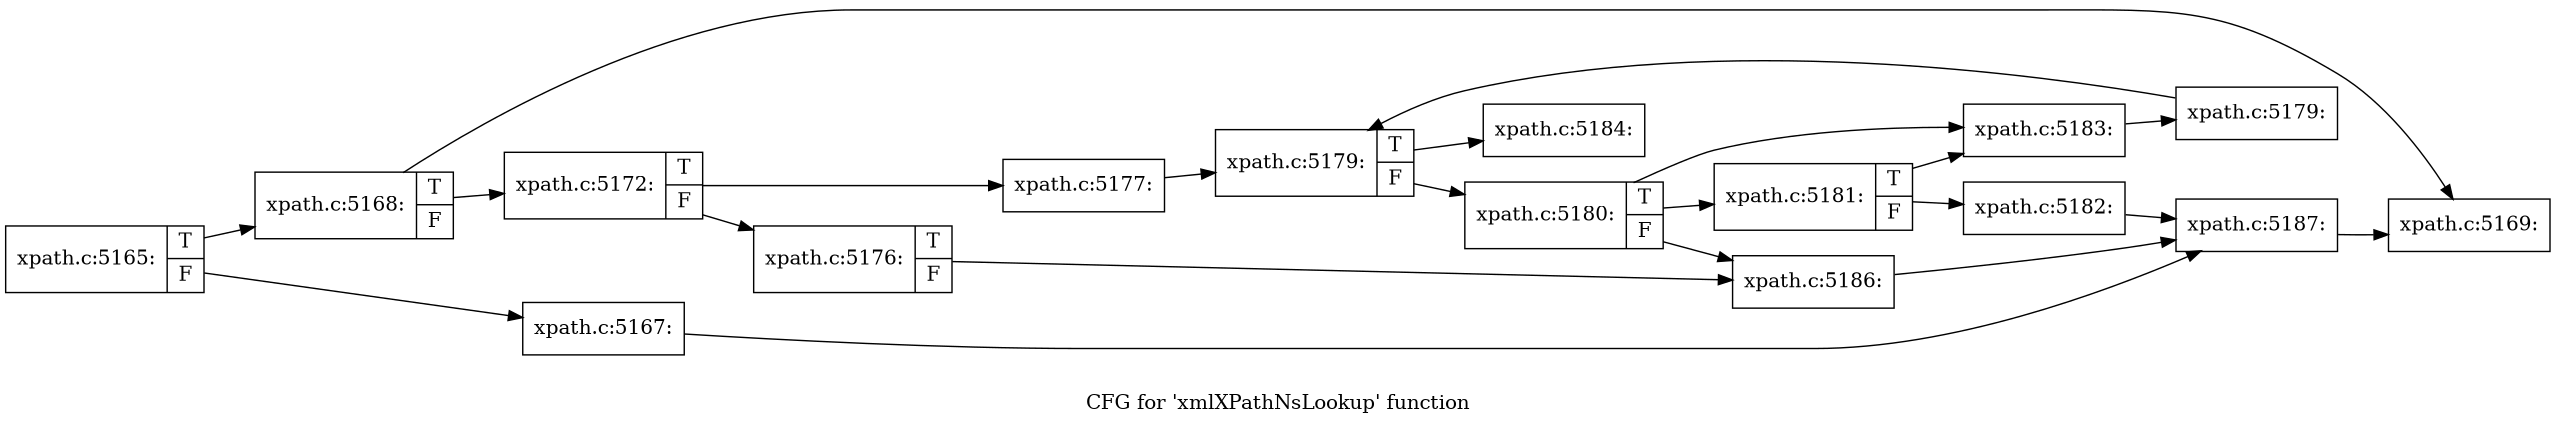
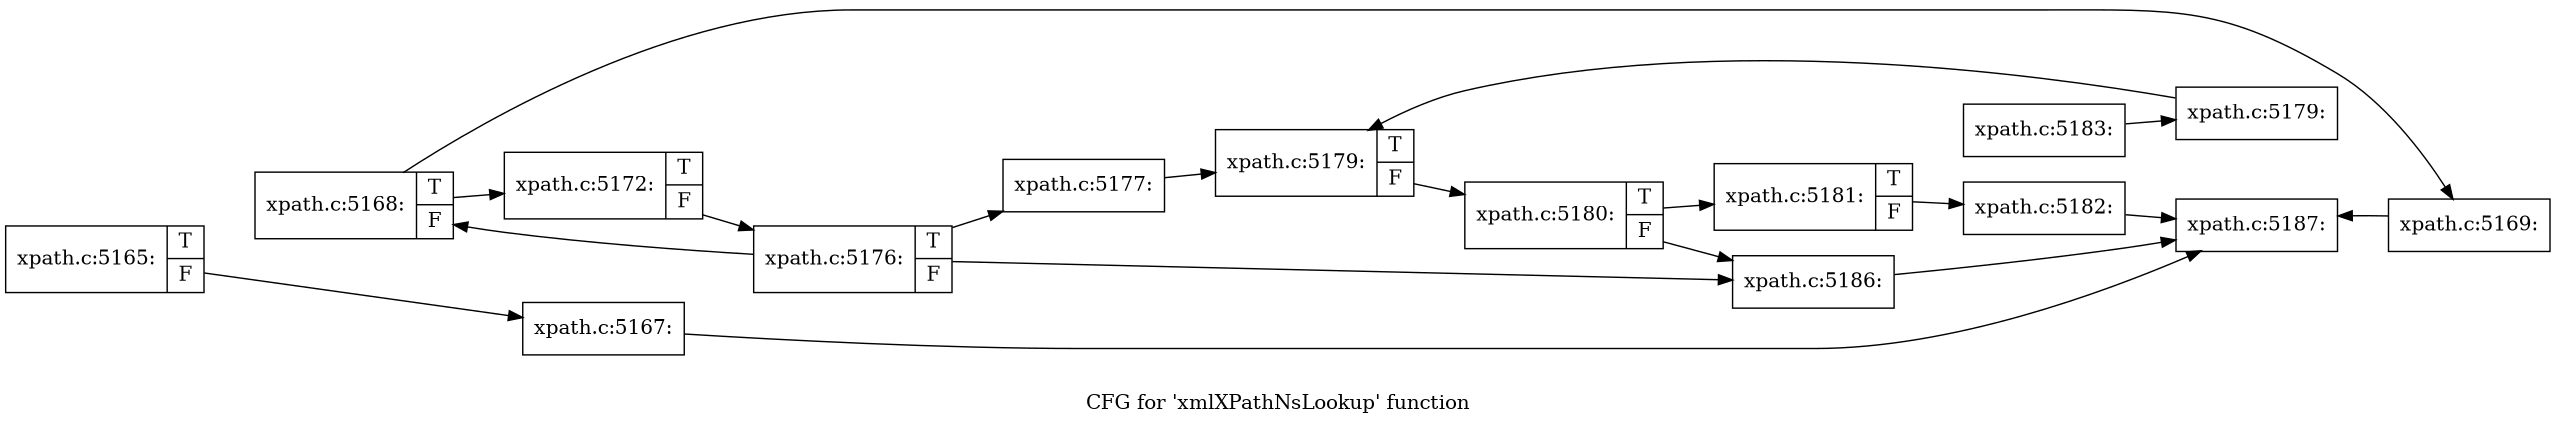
node "xpath.c:5184:": removed
edge "xpath.c:5180:" -> "xpath.c:5183:": removed
edge "xpath.c:5181:" -> "xpath.c:5183:": removed
edge "xpath.c:5172:" -> "xpath.c:5177:": now "xpath.c:5176:" -> "xpath.c:5177:"
edge "xpath.c:5165:" -> "xpath.c:5168:": now "xpath.c:5176:" -> "xpath.c:5168:"
edge "xpath.c:5187:" -> "xpath.c:5169:": reversed
